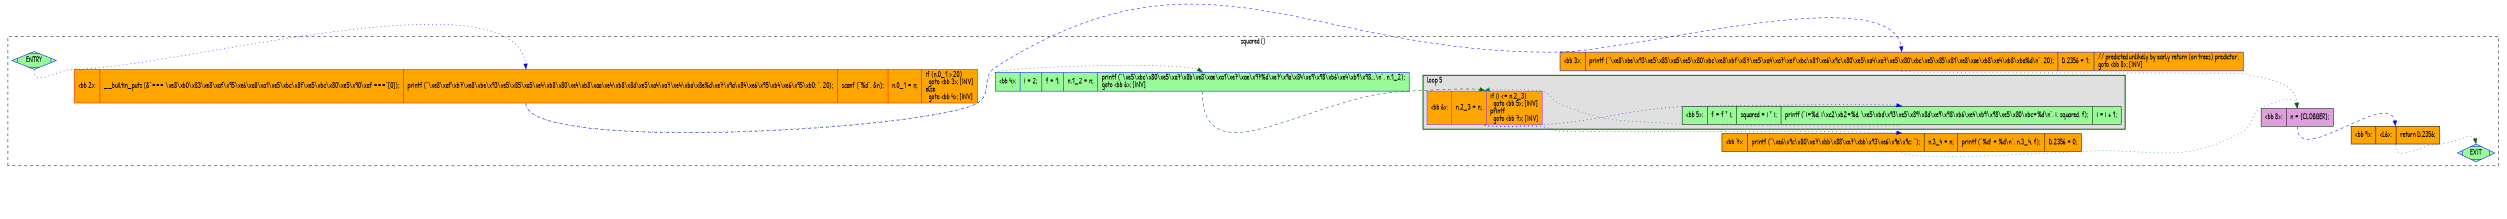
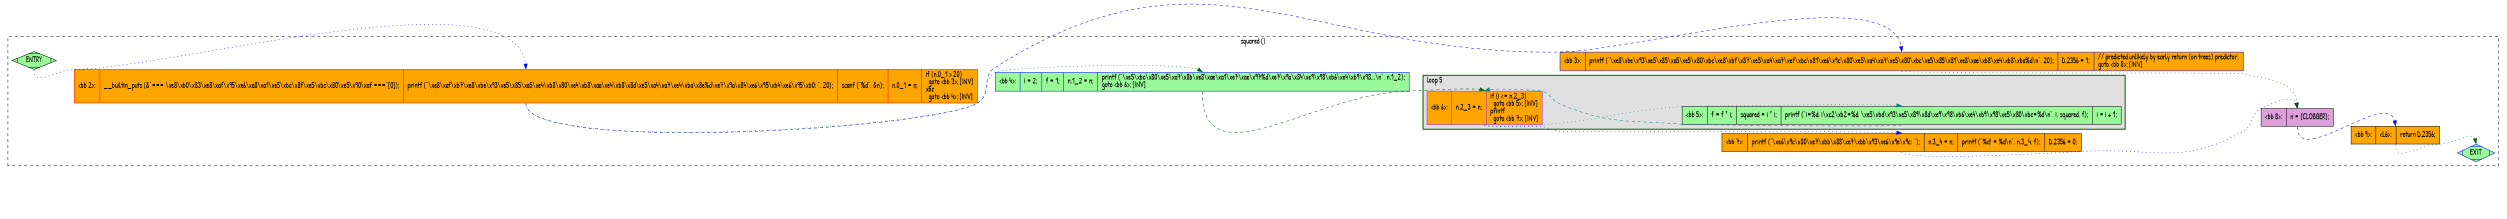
node "ENTRY": color blue -> black
node "<bb 2>:": text "else" -> "xbc"
edge "<bb 6>:" -> "<bb 5>:": color blue -> teal
edge "<bb 5>:" -> "<bb 6>:": style dotted -> dashed
edge "<bb 7>:" -> "<bb 8>:": color teal -> blue
